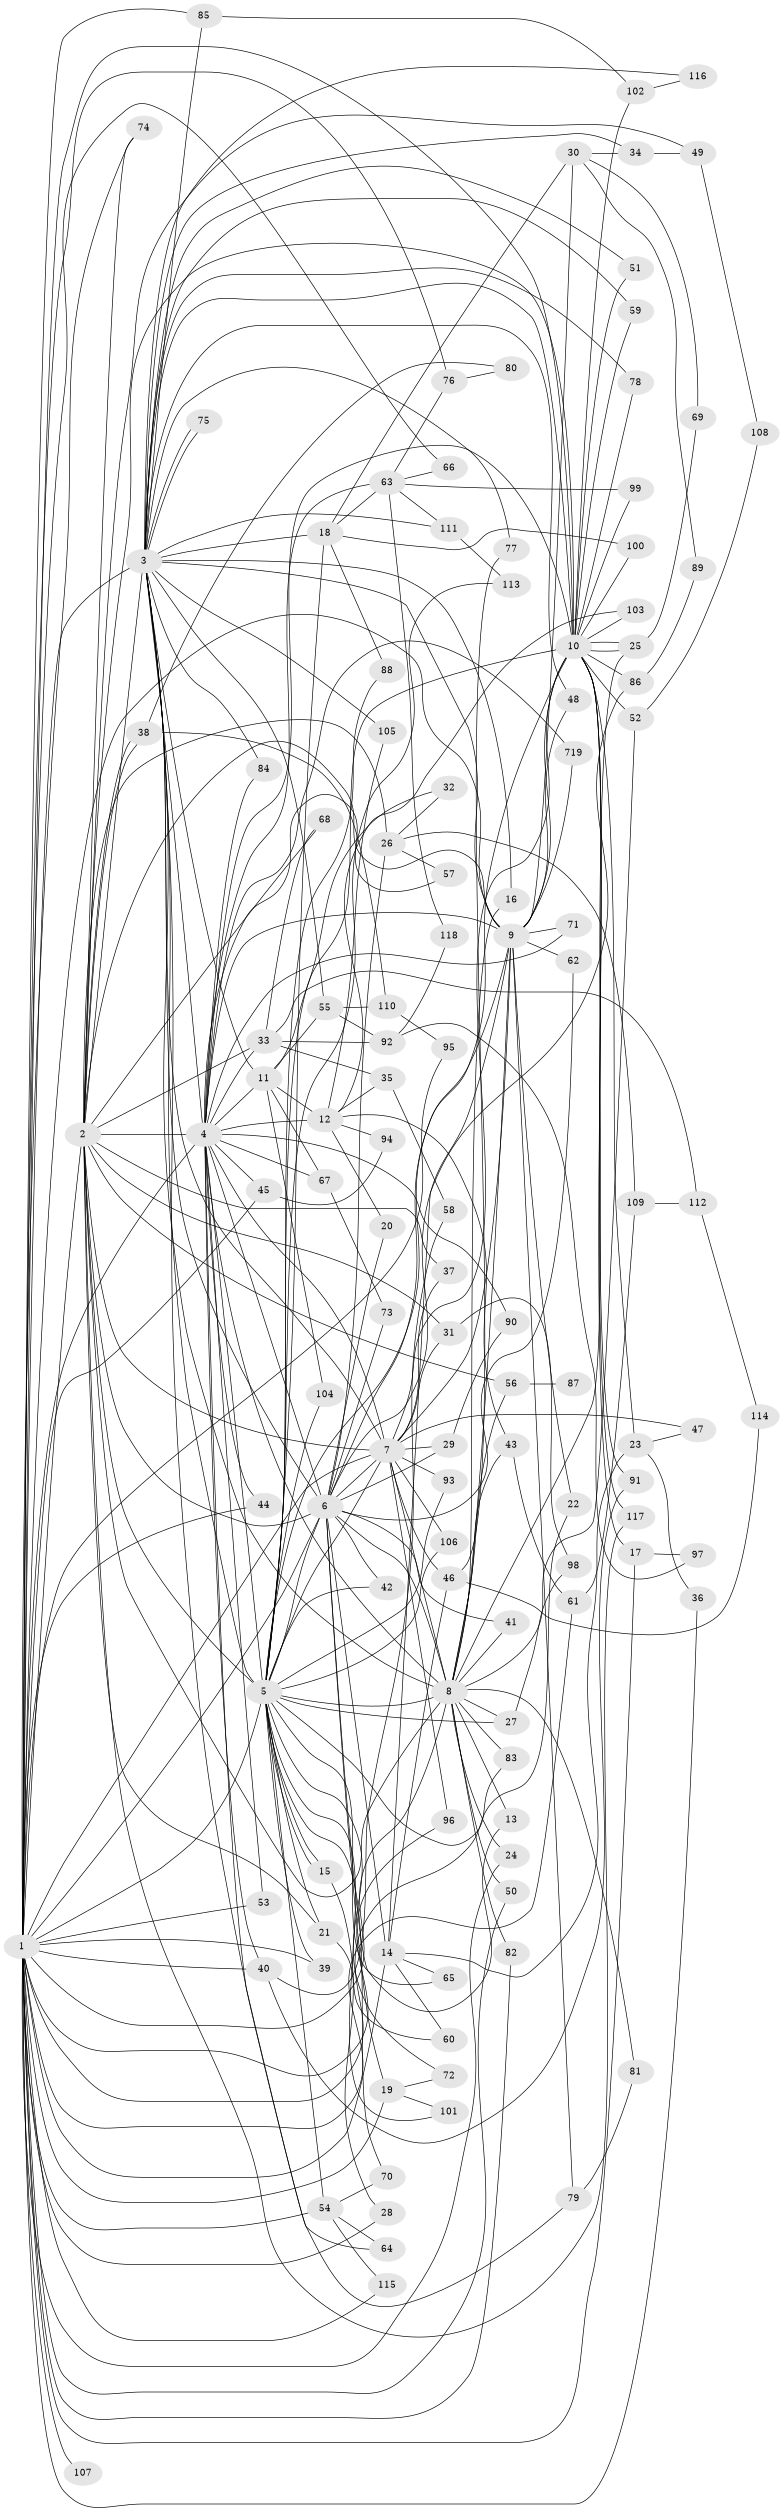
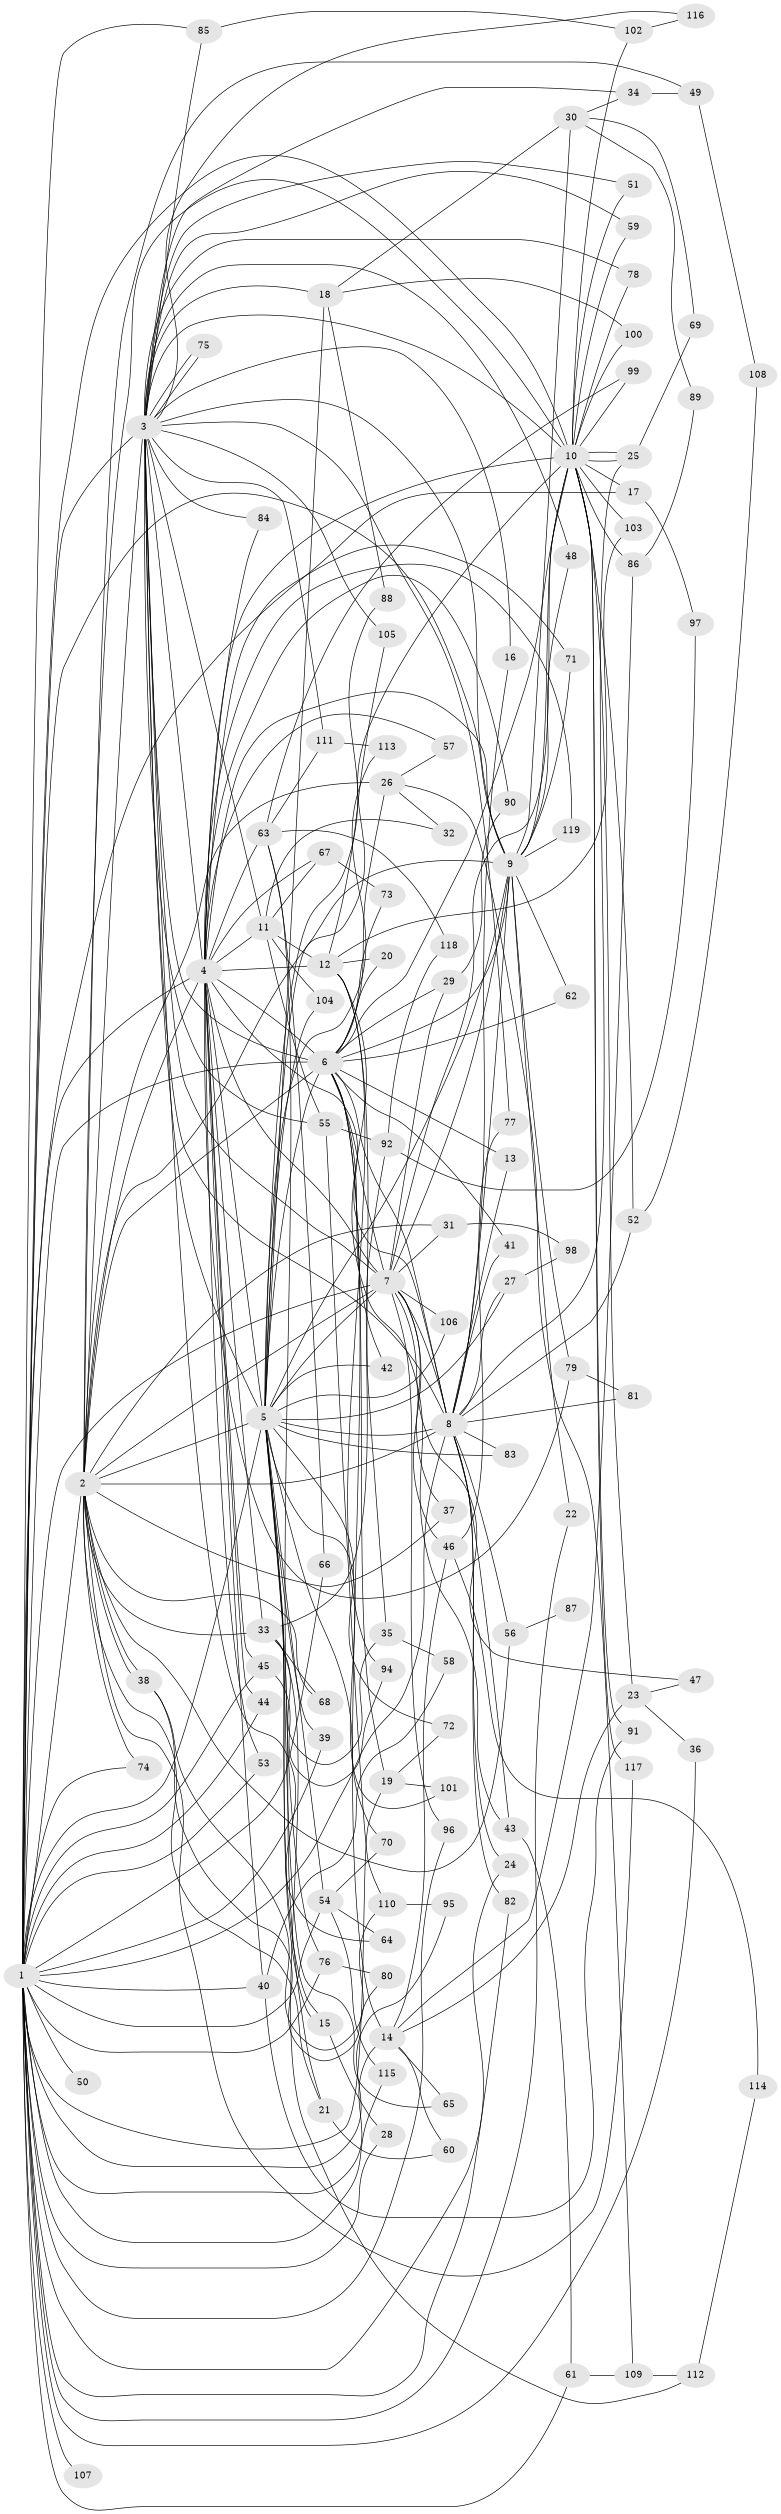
edge "63" -- "18": removed
node "719": label "719" -> "119"
node "93": removed
edge "8" -- "50": removed
